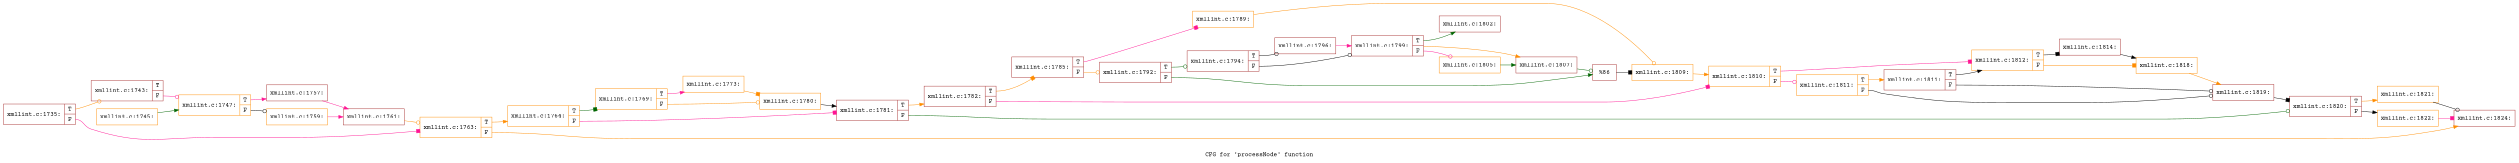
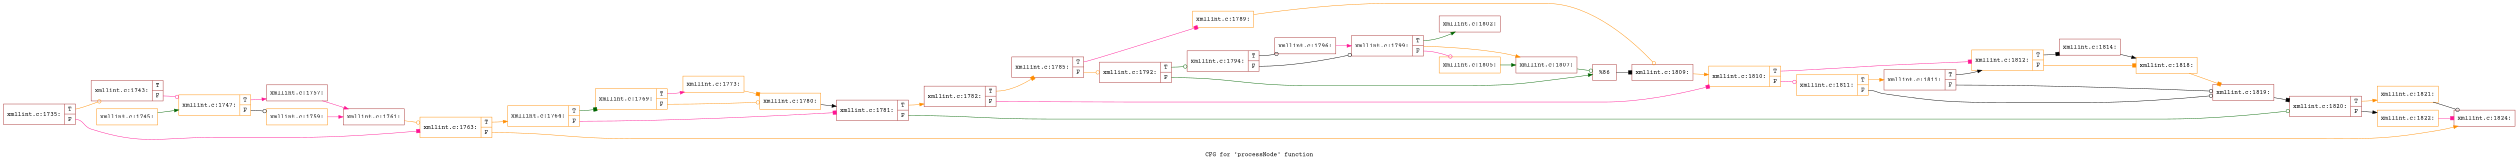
node "xmllint.c:1809:": color darkorange -> brown
edge "xmllint.c:1818:" -> "xmllint.c:1819:": arrowhead normal -> box
